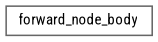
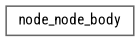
node "forward_node_body": label "forward_node_body" -> "node_node_body"
